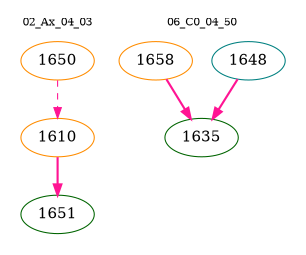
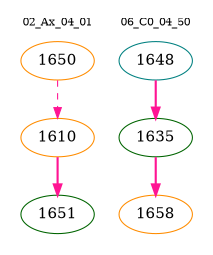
cluster "02_Ax_04_03": label "02_Ax_04_03" -> "02_Ax_04_01"
edge "1658" -> "1635": reversed
